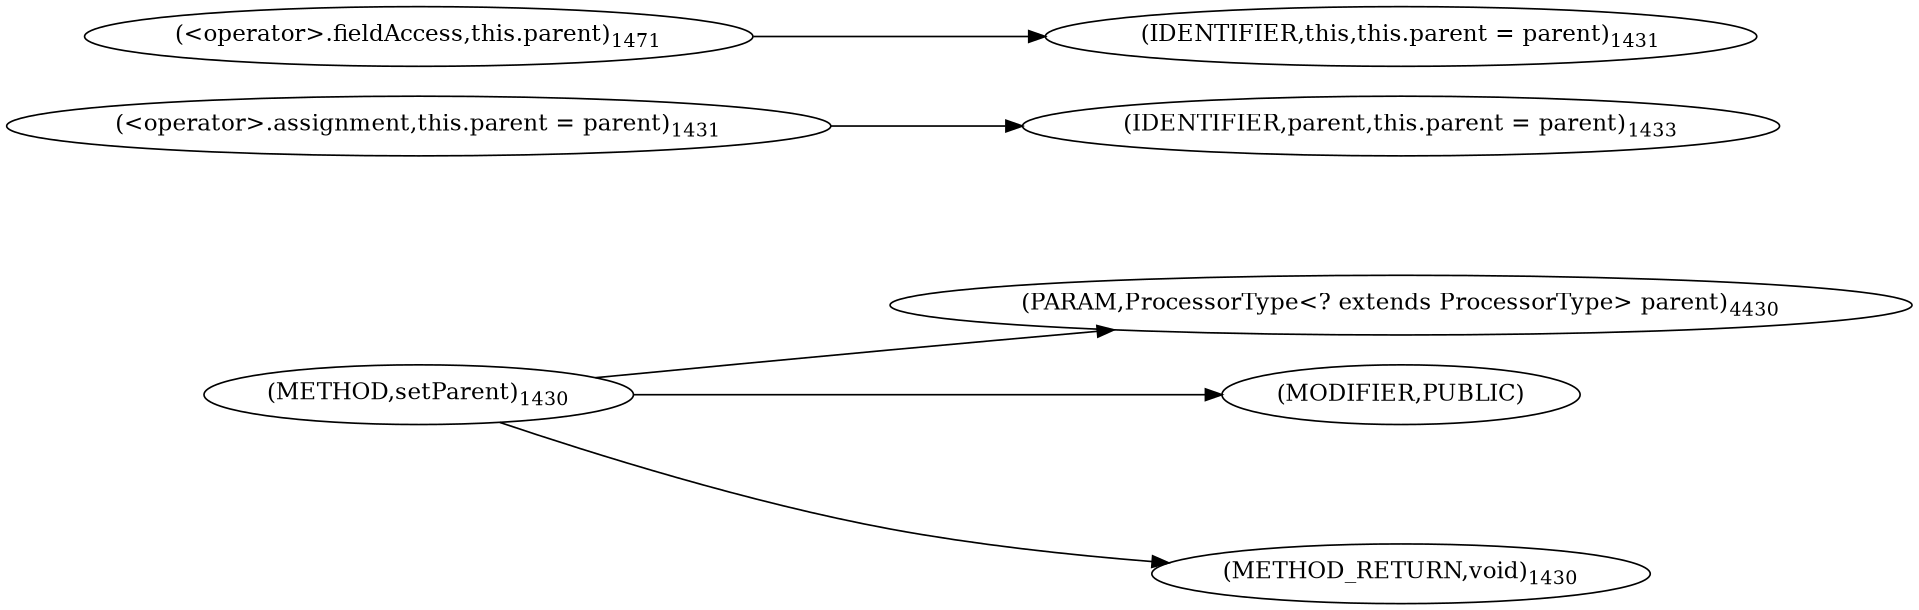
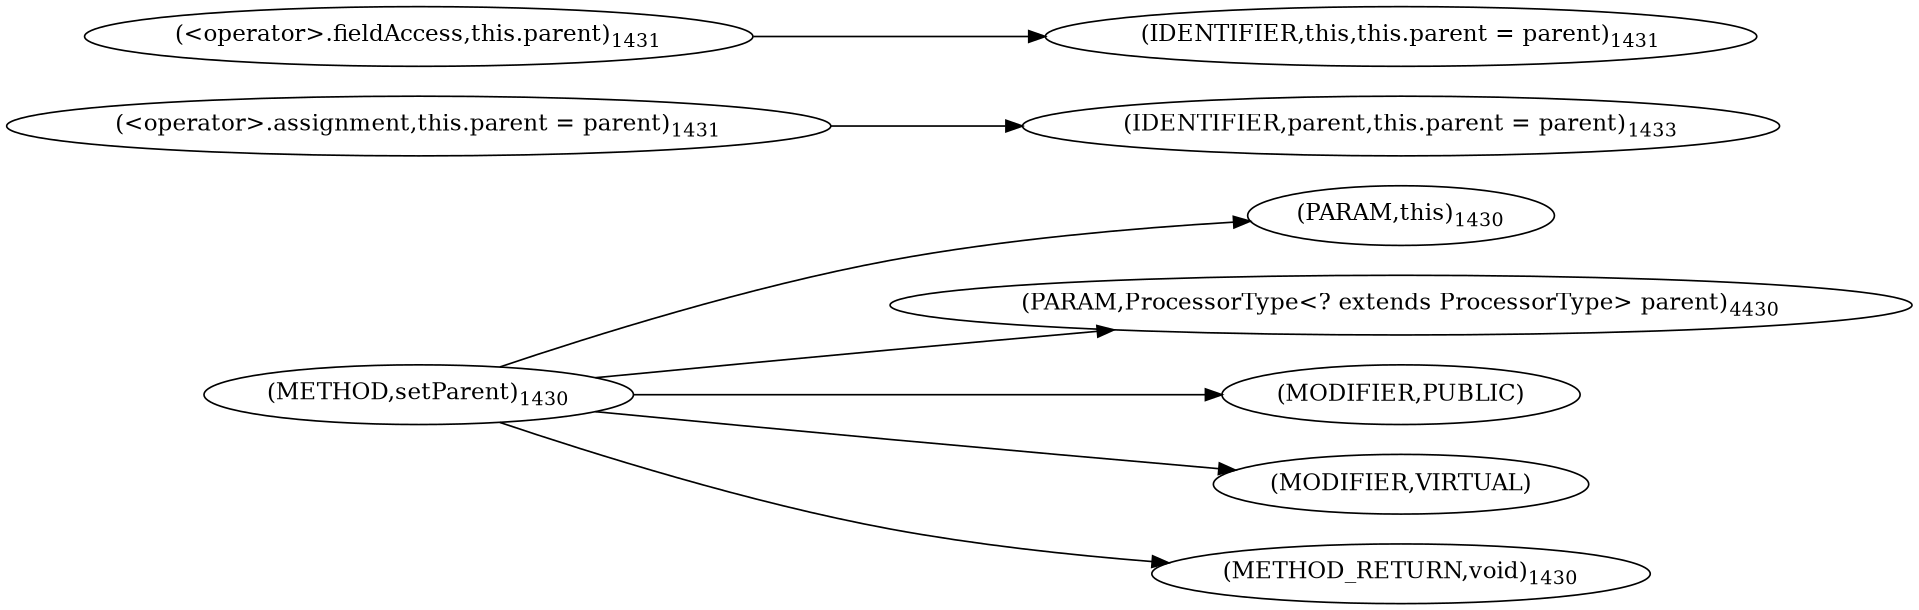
node "(<operator>.fieldAccess,this.parent)": text "1471" -> "1431"
node "(PARAM,this)": added
node "(MODIFIER,VIRTUAL)": added
